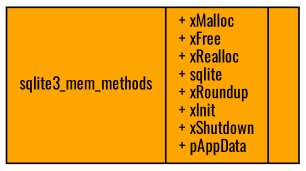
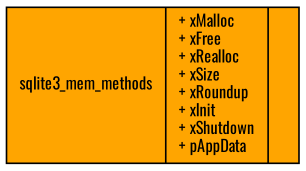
node "sqlite3_mem_methods": text "+ sqlite" -> "+ xSize"
